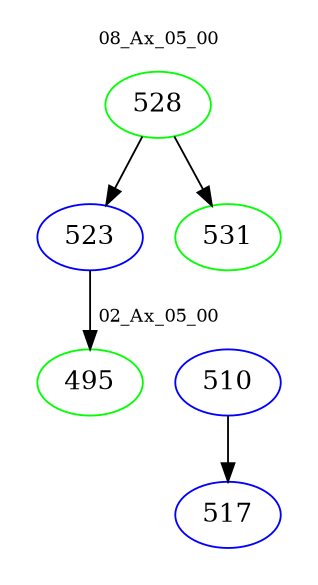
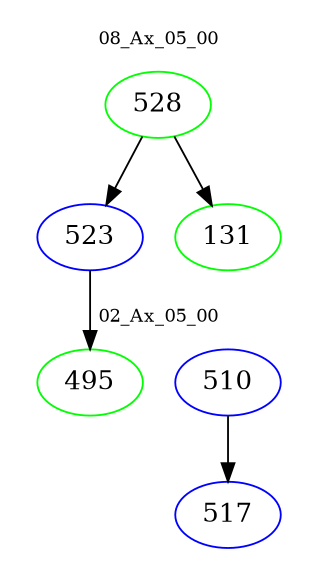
node "531": label "531" -> "131"
